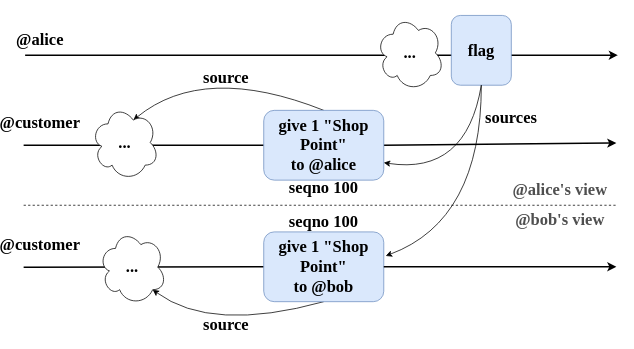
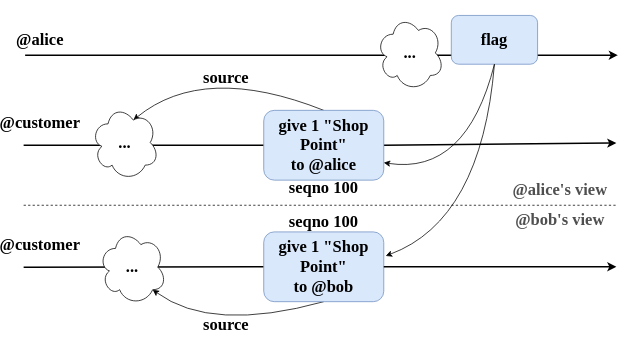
node "flag": size 60x70 -> 86x49
node "sources": removed
